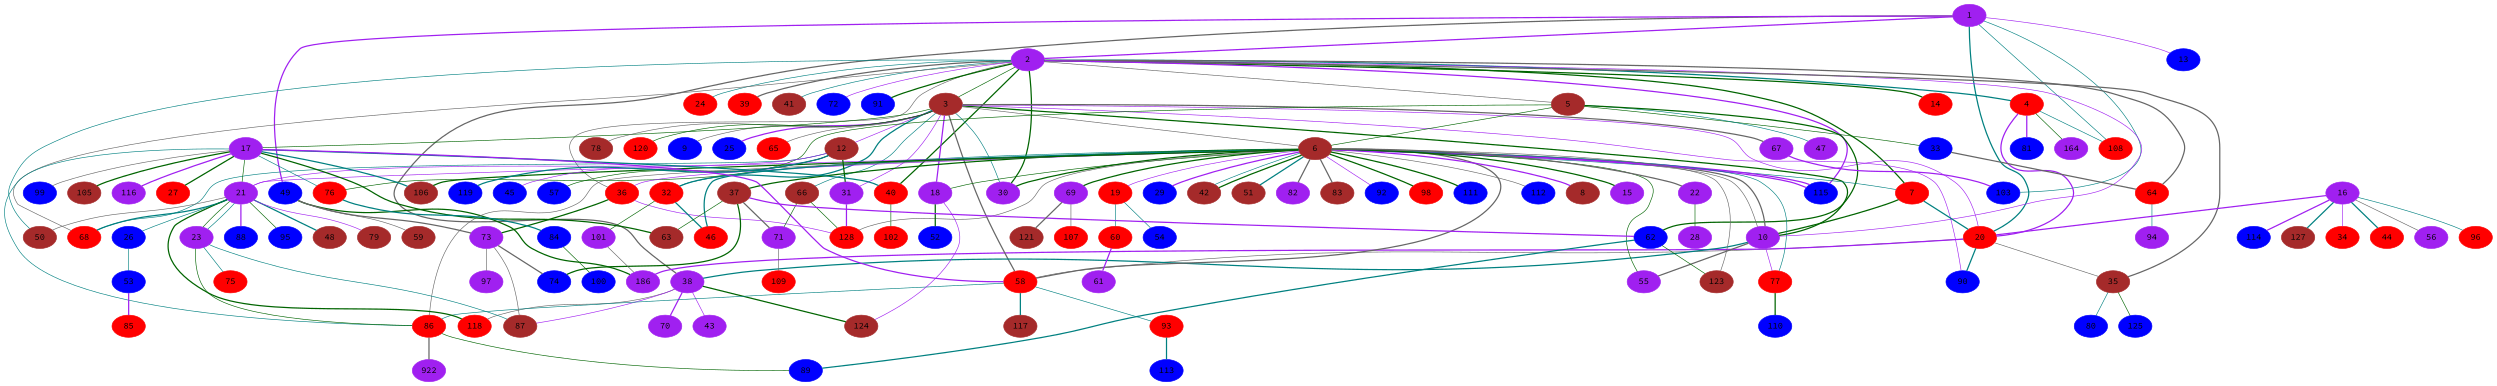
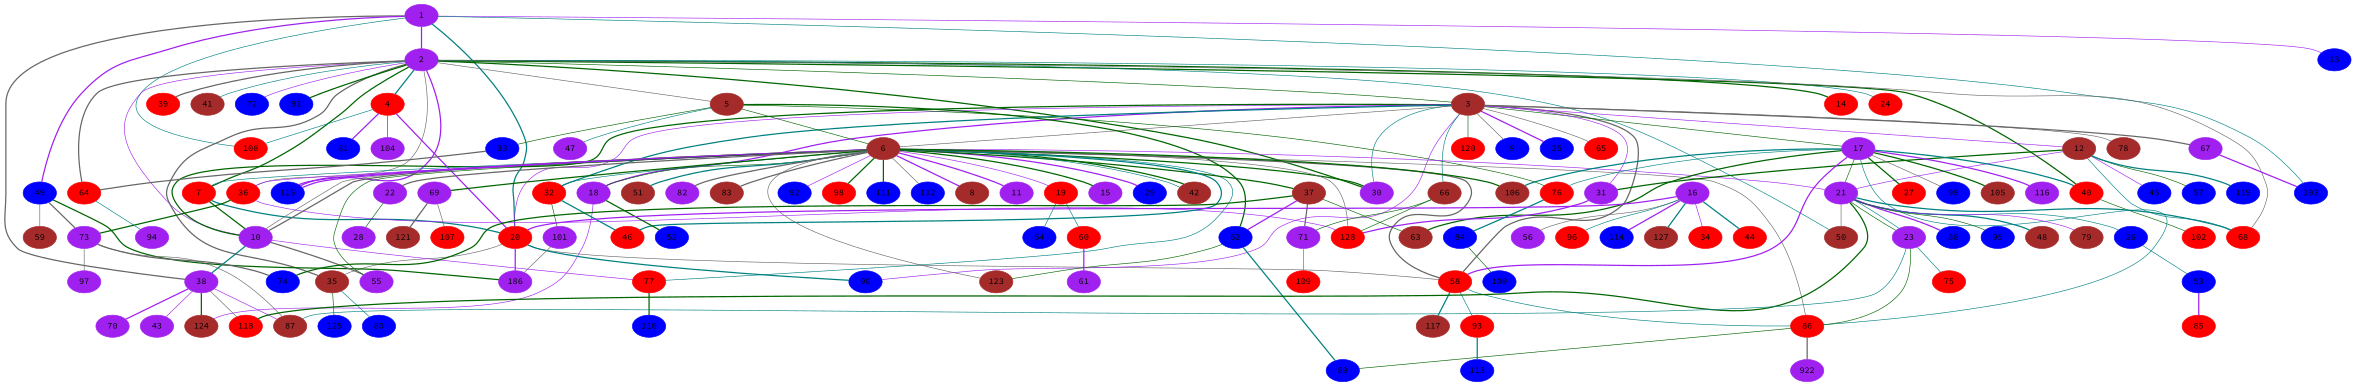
node "164": label "164" -> "104"
node "11": added
